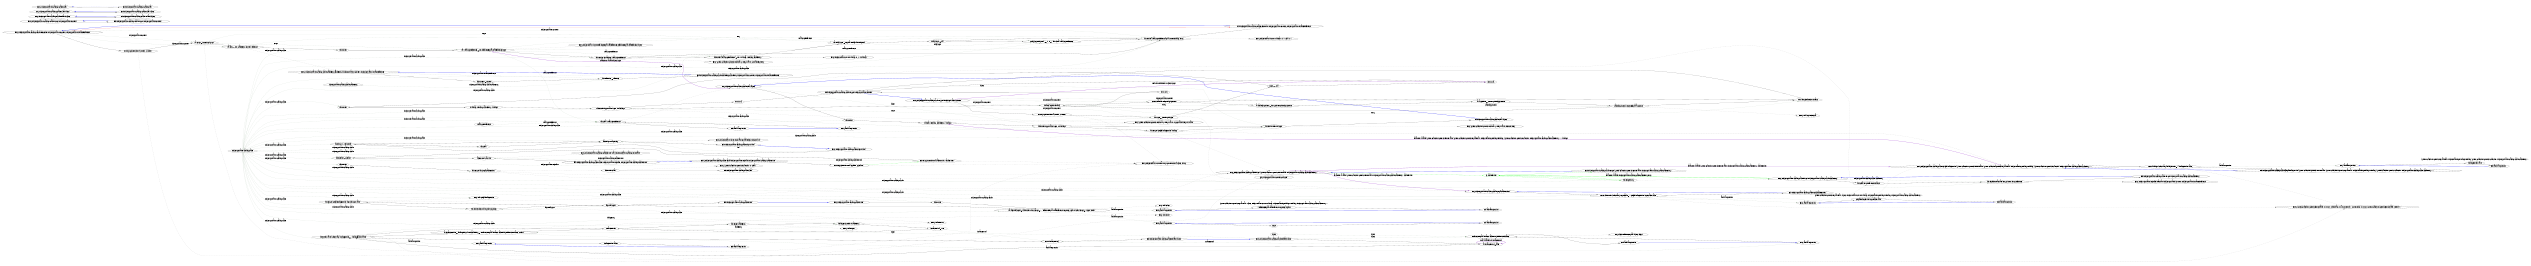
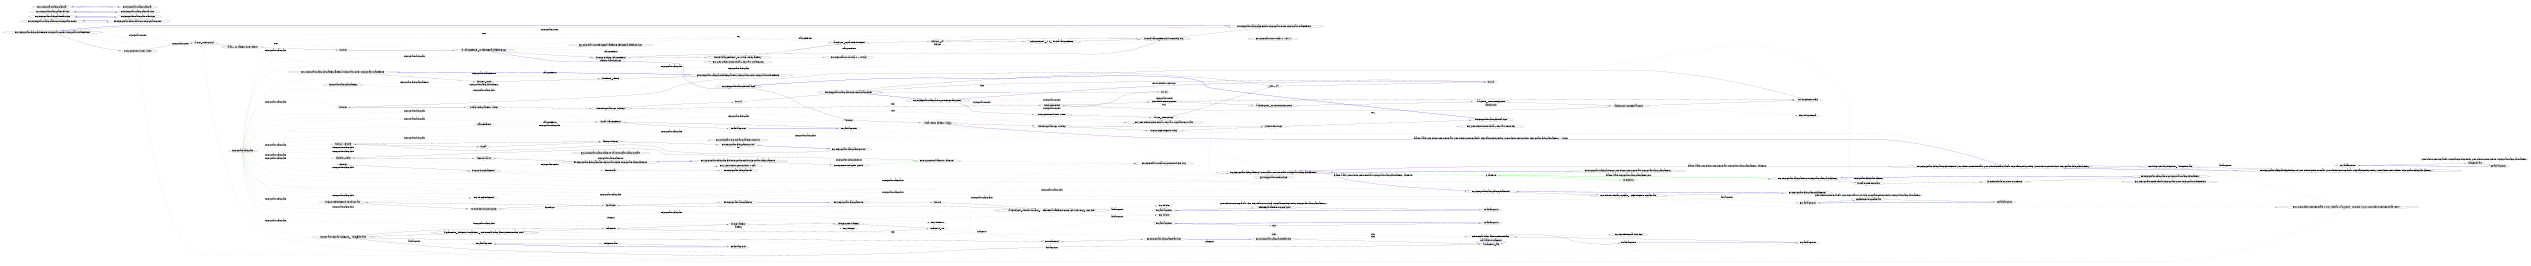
edge "Exit Ninject.Activation.Caching.ICache.Clear()" -> "Entry Ninject.Activation.Caching.ICache.Clear()": style dotted -> bold
edge "Ninject.Activation.Caching.Cache.CacheEntry" -> "this.Context = context": added, label "Ninject.Activation.Caching.Cache.CacheEntry"
